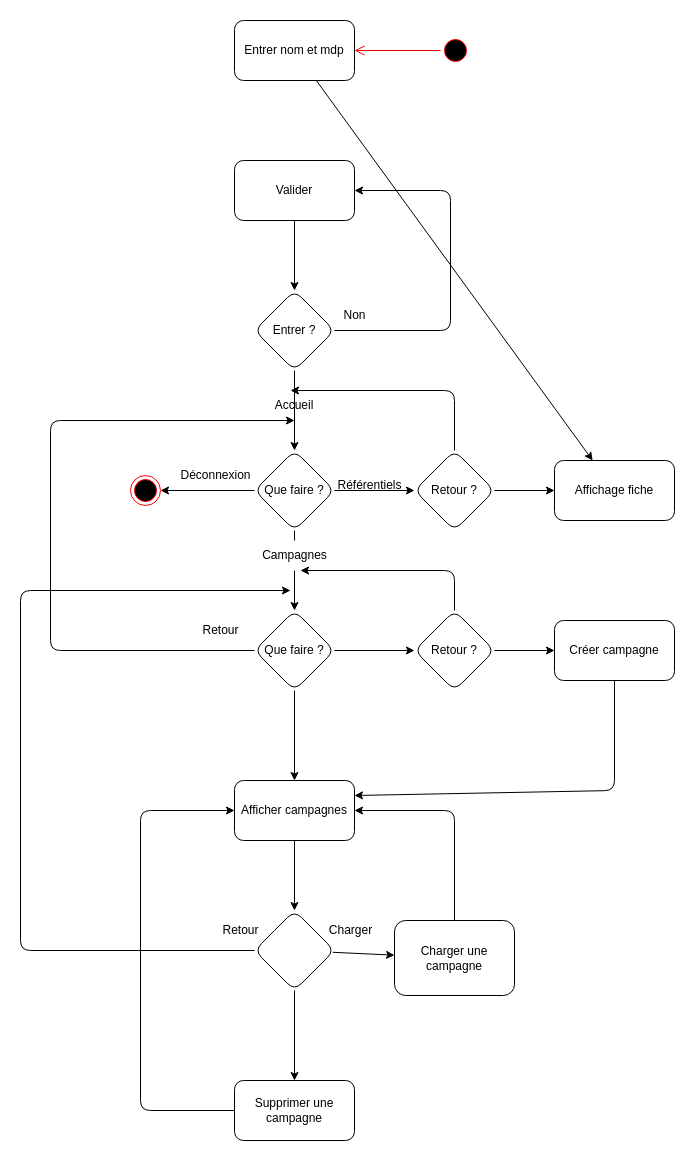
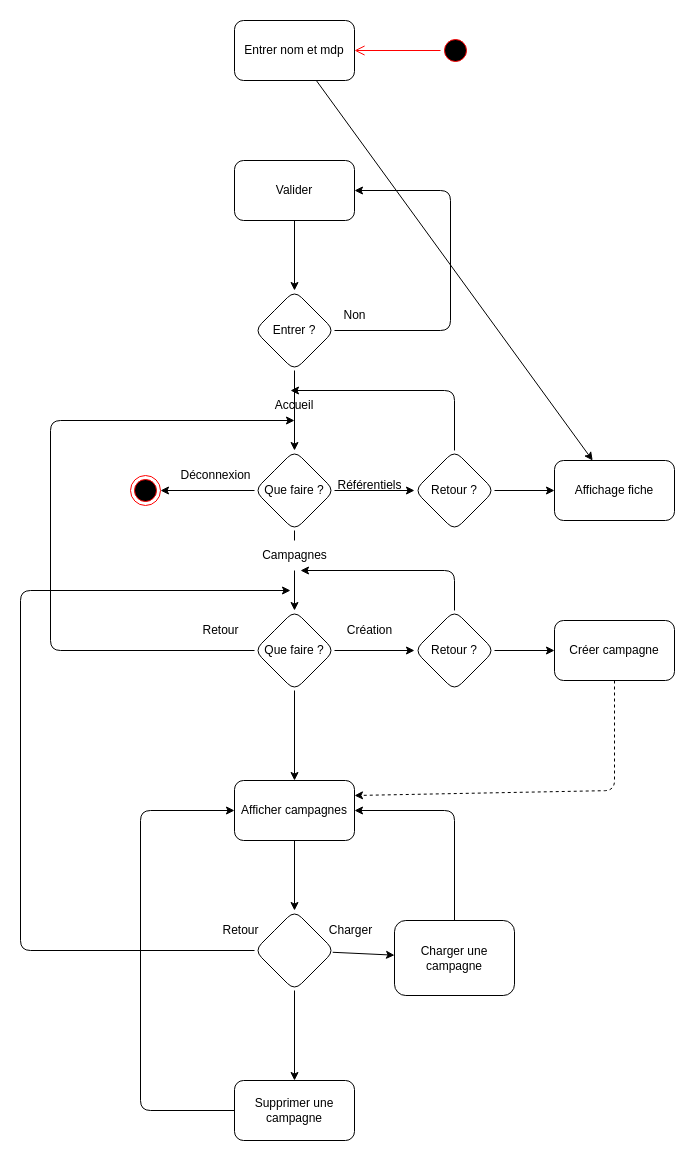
node "Création": added
edge "Créer campagne" -> "Afficher campagnes": style solid -> dashed
